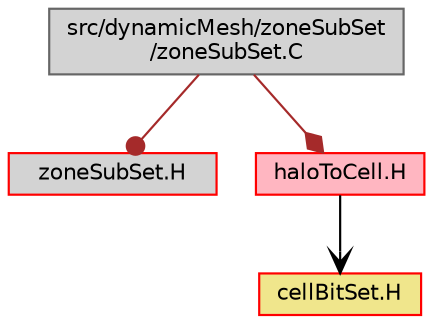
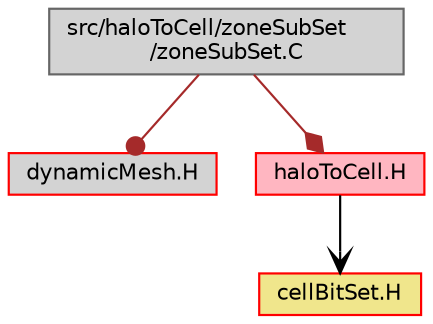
node "src/dynamicMesh/zoneSubSet /zoneSubSet.C": label "src/dynamicMesh/zoneSubSet /zoneSubSet.C" -> "src/haloToCell/zoneSubSet /zoneSubSet.C"
node "zoneSubSet.H": label "zoneSubSet.H" -> "dynamicMesh.H"
